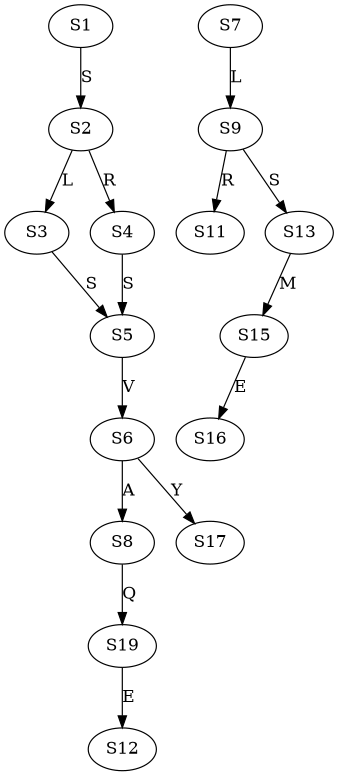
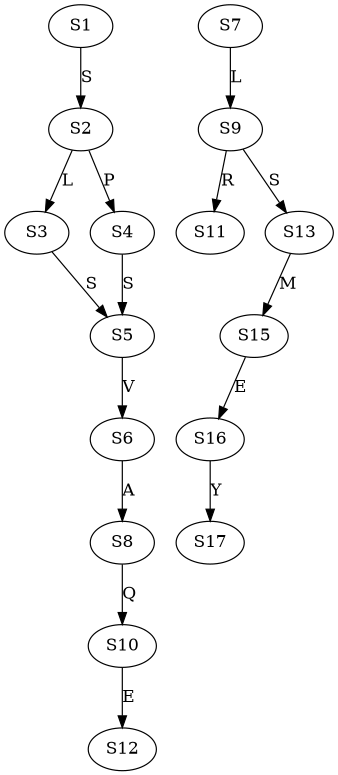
edge "S2" -> "S4": label "R" -> "P"
edge "S6" -> "S17": now "S16" -> "S17"
node "S19": label "S19" -> "S10"
